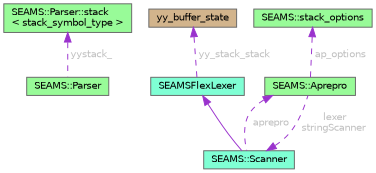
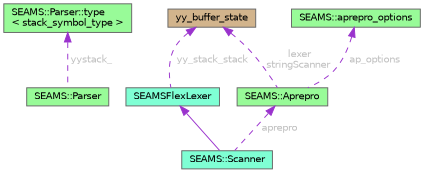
node "SEAMS::Parser::stack < stack_symbol_type >": label "SEAMS::Parser::stack < stack_symbol_type >" -> "SEAMS::Parser::type < stack_symbol_type >"
node "SEAMS::stack_options": label "SEAMS::stack_options" -> "SEAMS::aprepro_options"
edge "SEAMS::Aprepro" -> "SEAMS::Scanner": now "SEAMS::Aprepro" -> "yy_buffer_state"
